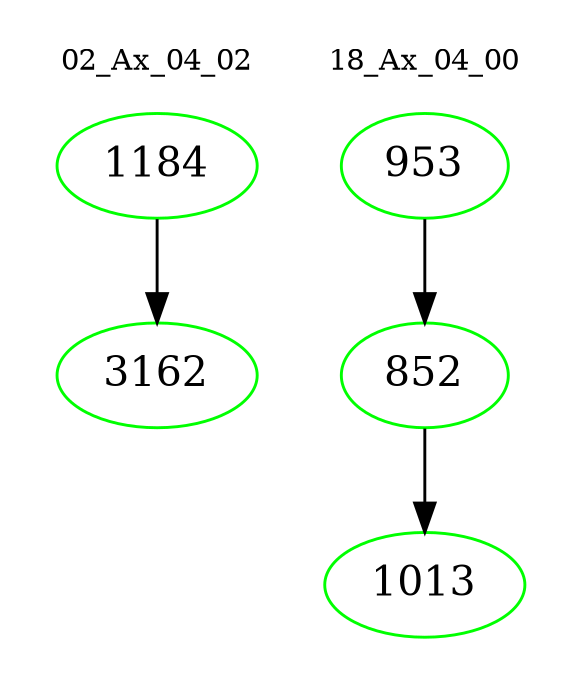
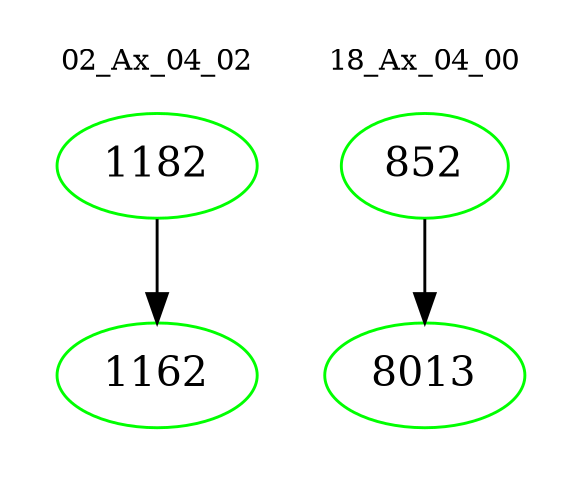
node "1184": label "1184" -> "1182"
node "953": removed
node "3162": label "3162" -> "1162"
node "1013": label "1013" -> "8013"
